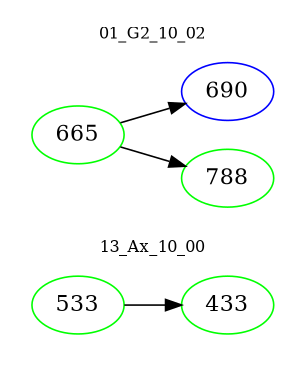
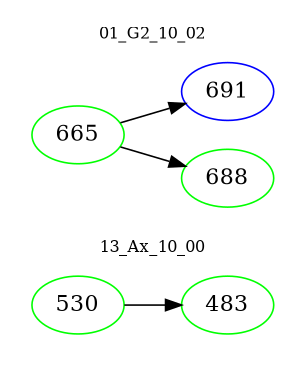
node "690": label "690" -> "691"
node "788": label "788" -> "688"
node "533": label "533" -> "530"
node "433": label "433" -> "483"
